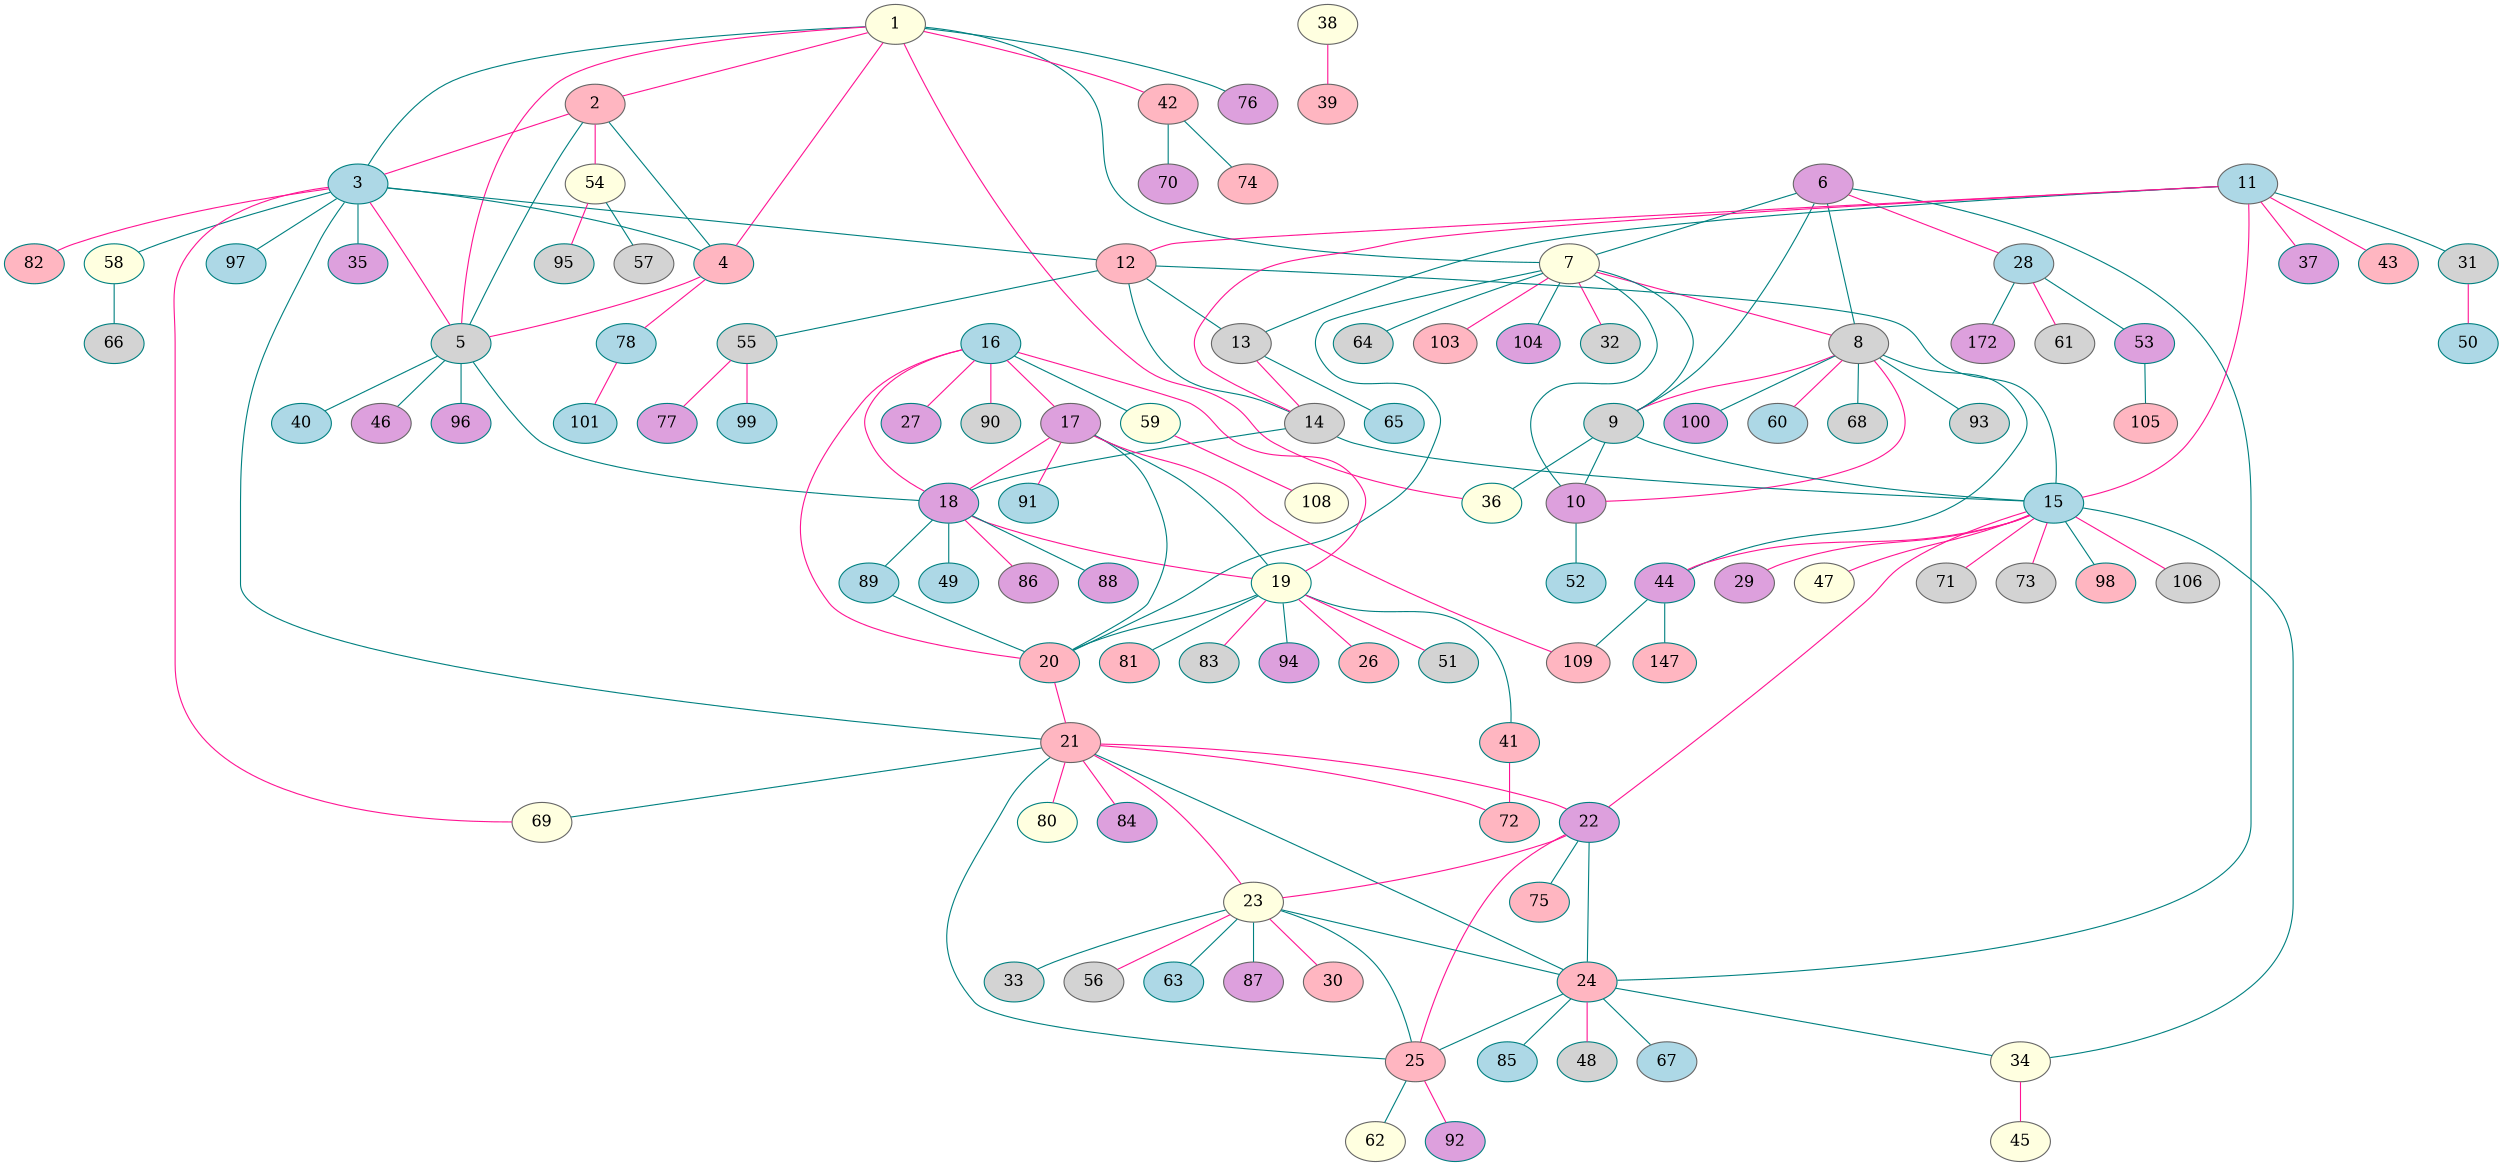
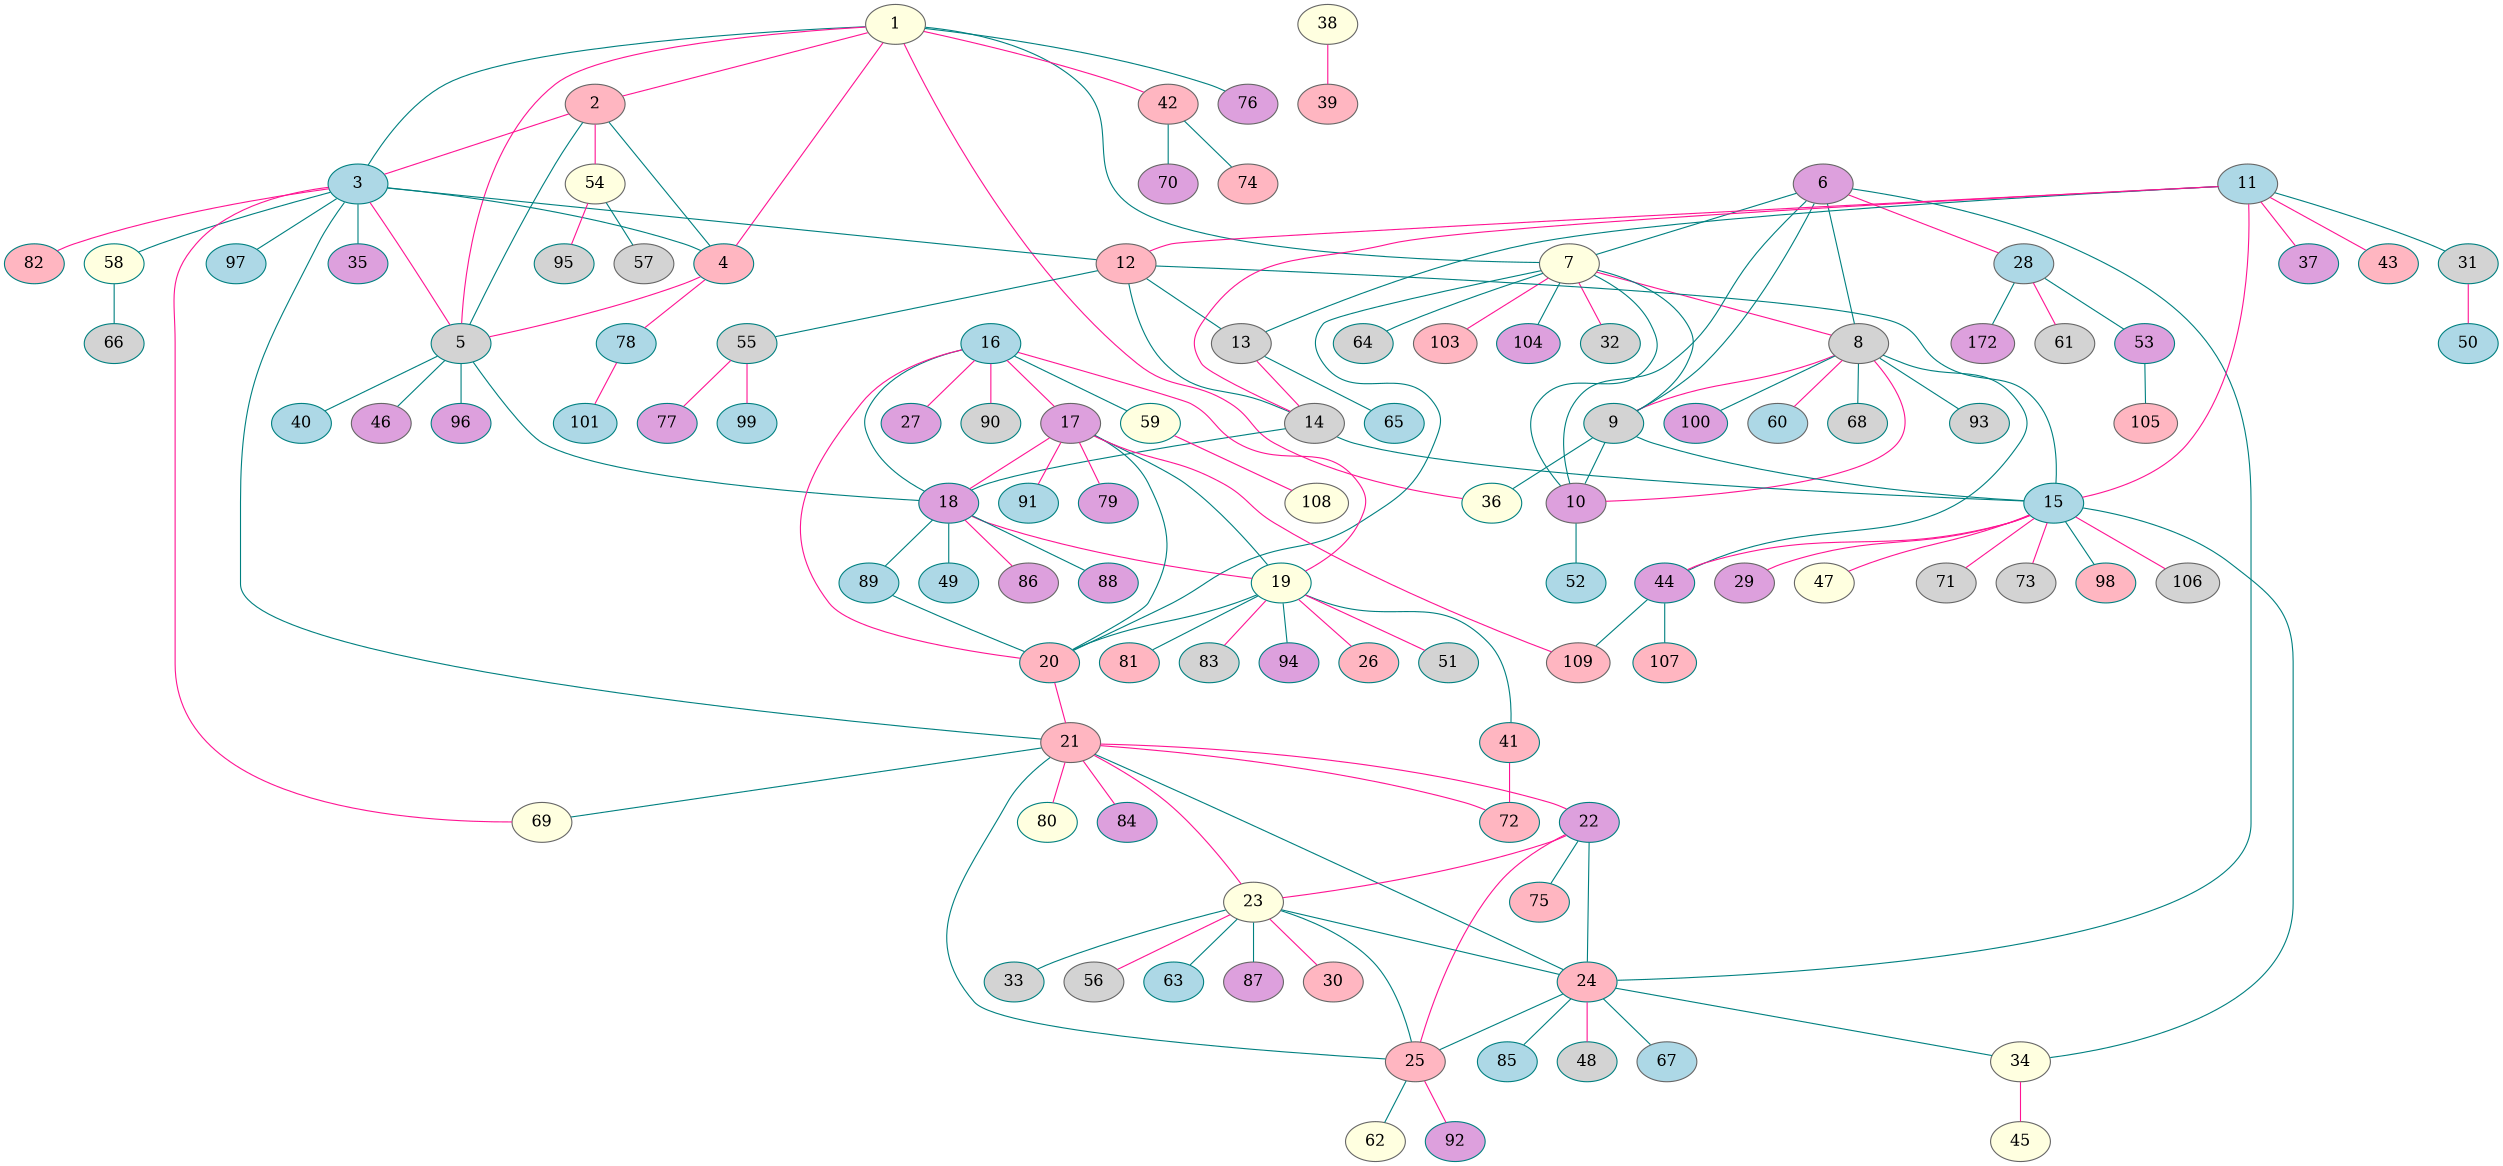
edge "6" -- "10": added
edge "16" -- "18": color deeppink -> teal
node "79": added
edge "15" -- "22": removed
node "147": label "147" -> "107"
